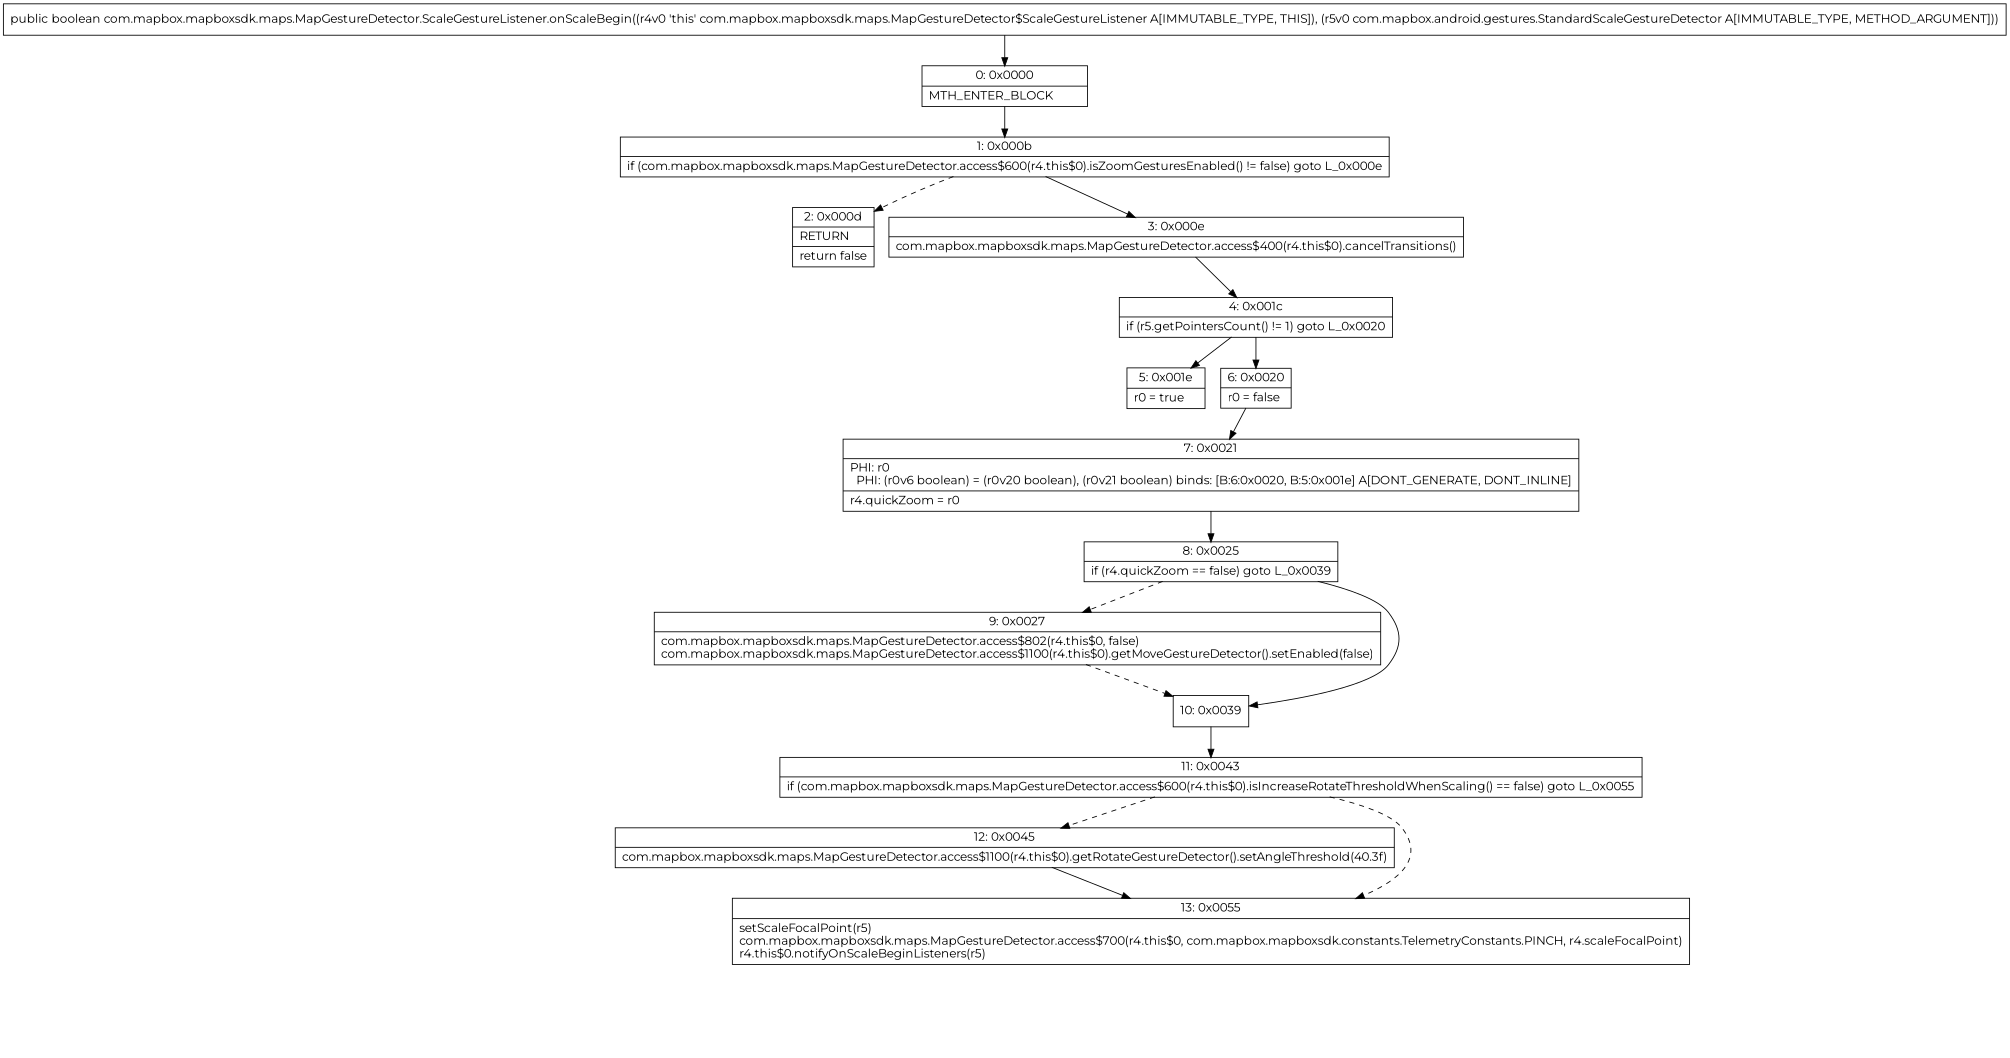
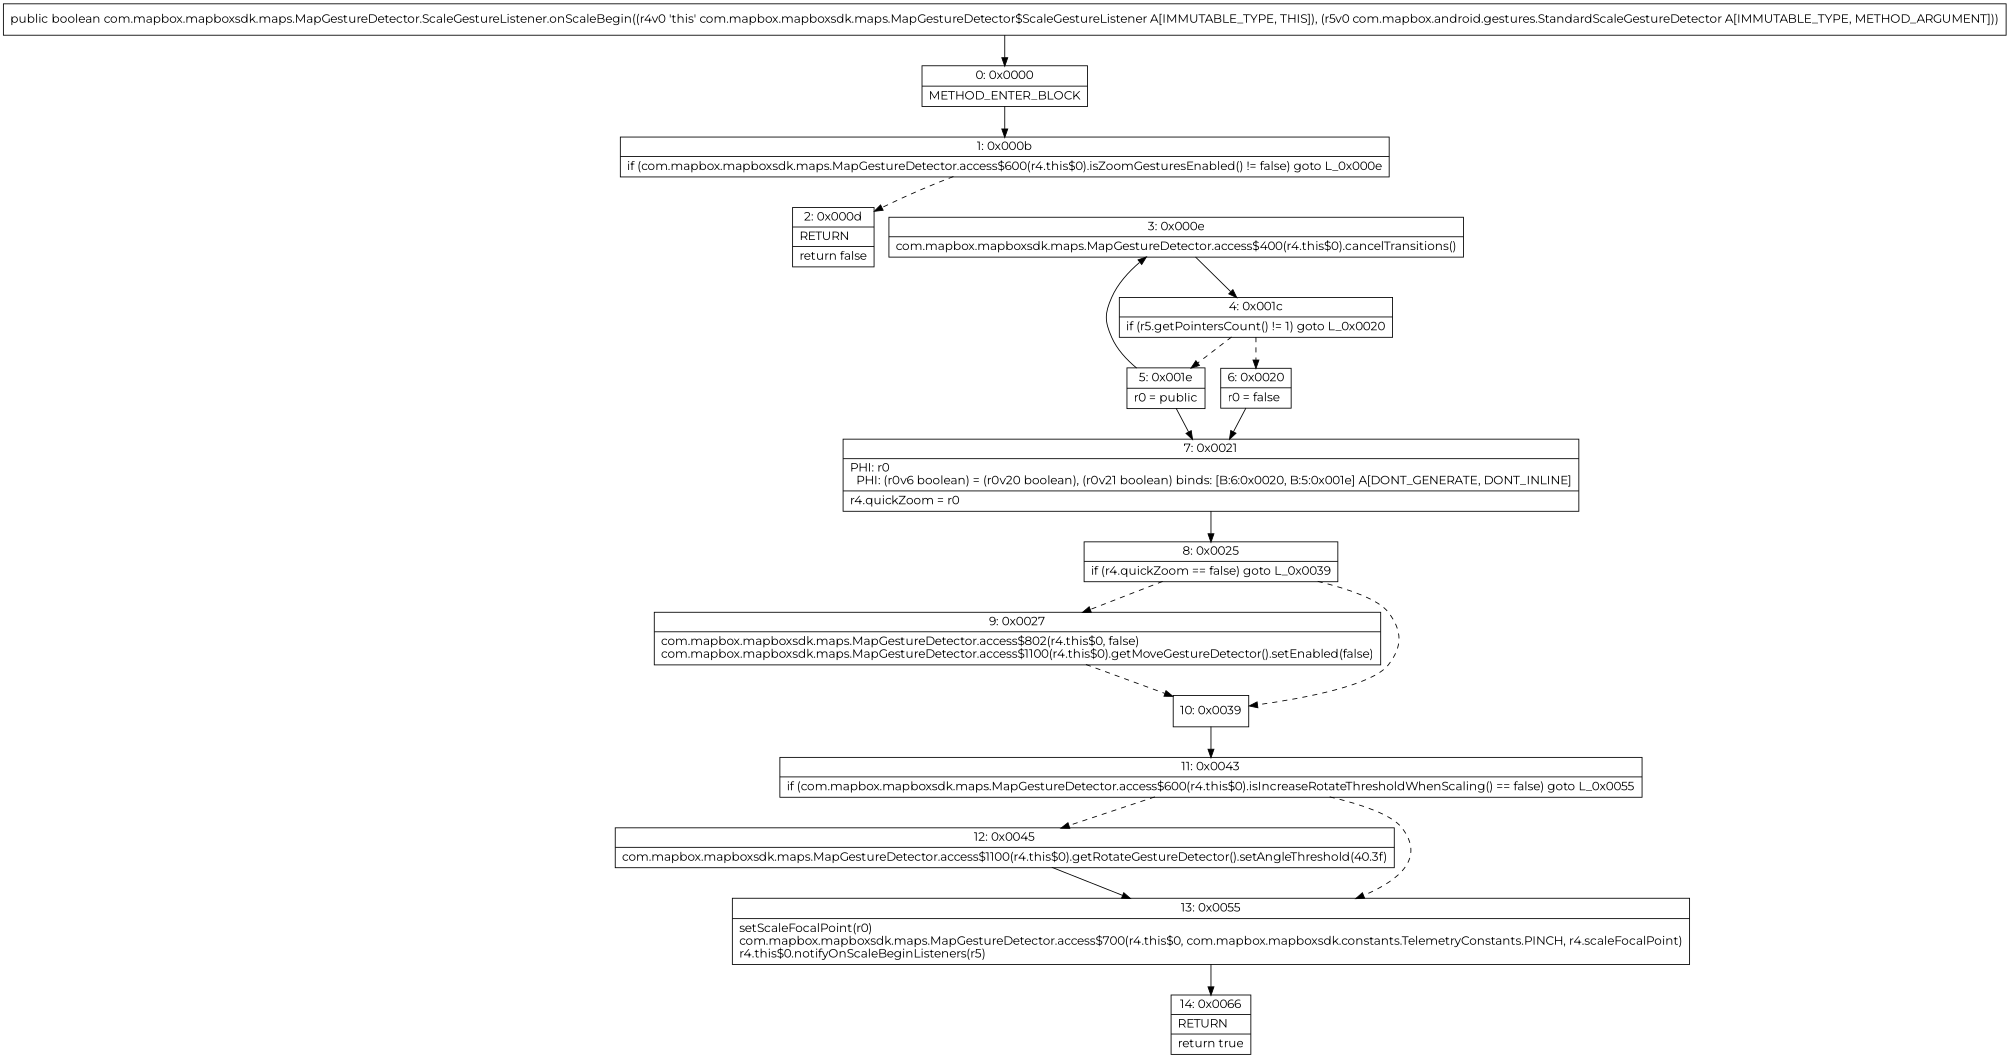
node "0: 0x0000": text "MTH_ENTER_BLOCK" -> "METHOD_ENTER_BLOCK"
edge "1: 0x000b" -> "3: 0x000e": now "5: 0x001e" -> "3: 0x000e"
edge "4: 0x001c" -> "6: 0x0020": style solid -> dashed
edge "4: 0x001c" -> "5: 0x001e": style solid -> dashed
node "5: 0x001e": text "r0 = true" -> "r0 = public"
edge "5: 0x001e" -> "7: 0x0021": added
edge "8: 0x0025" -> "10: 0x0039": style solid -> dashed
node "13: 0x0055": text "setScaleFocalPoint(r5)" -> "setScaleFocalPoint(r0)"
node "14: 0x0066": added
